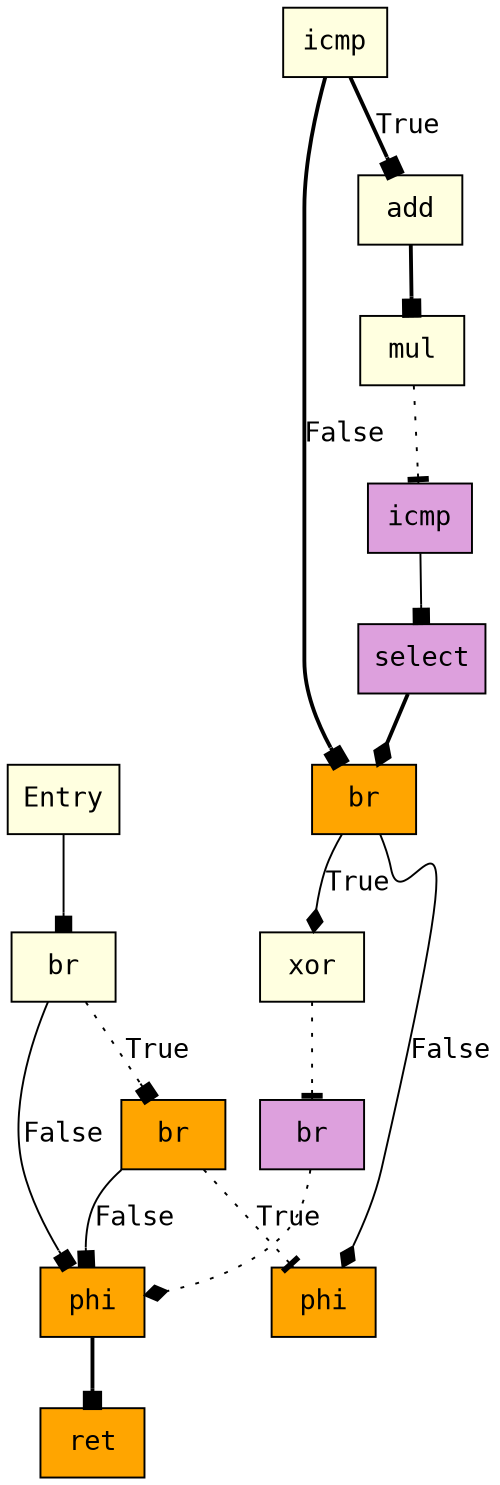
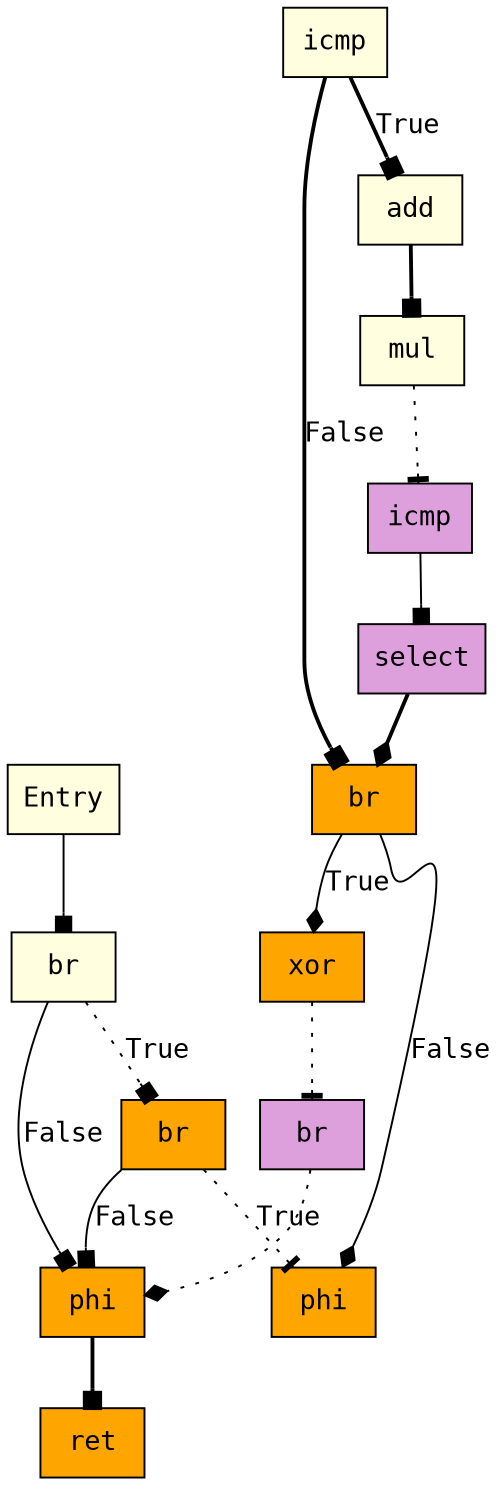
node "xor": fillcolor lightyellow -> orange
